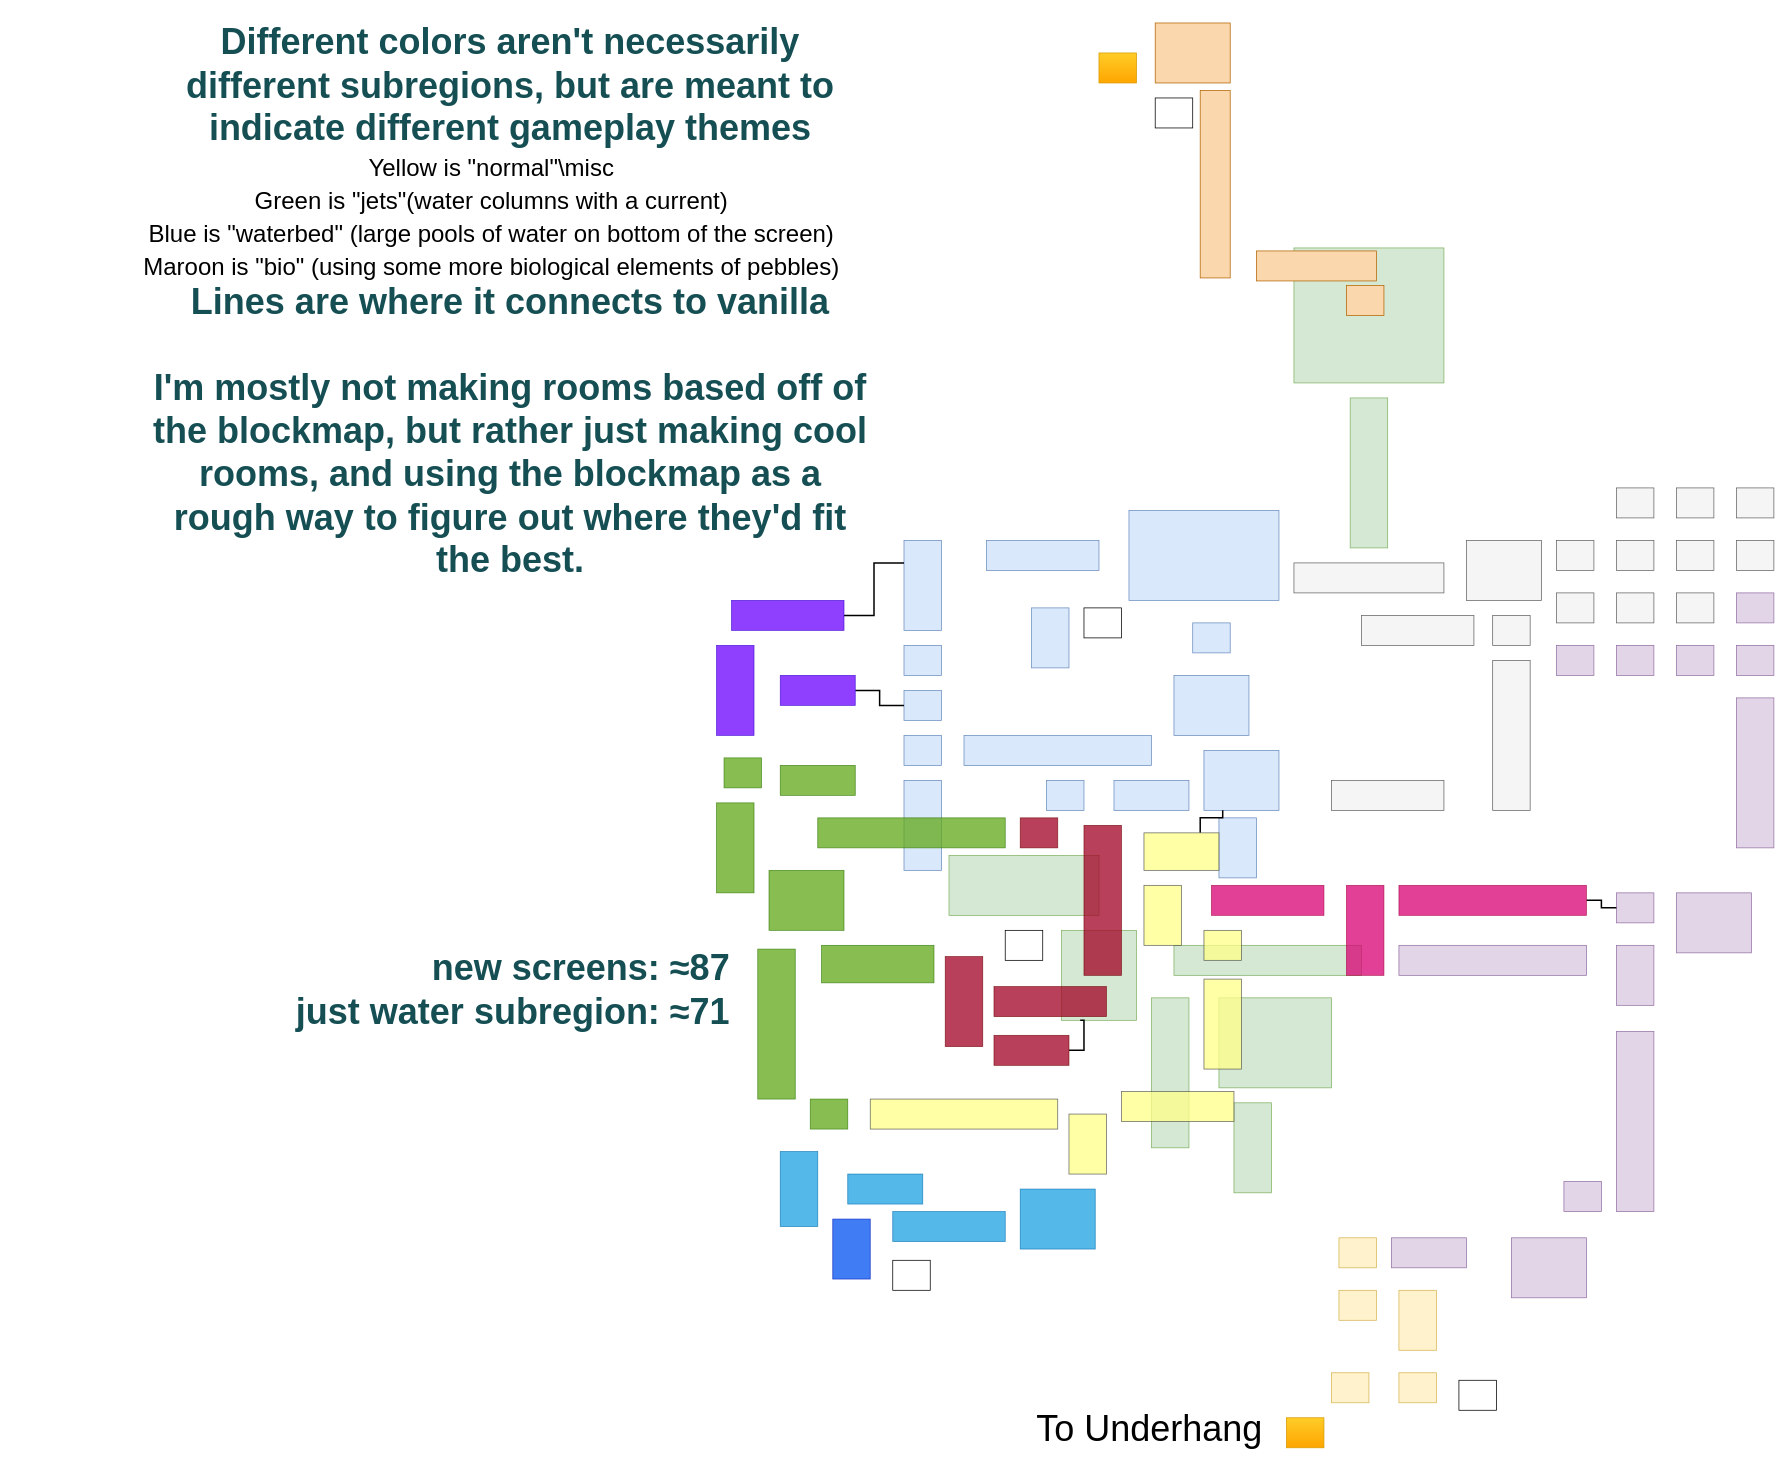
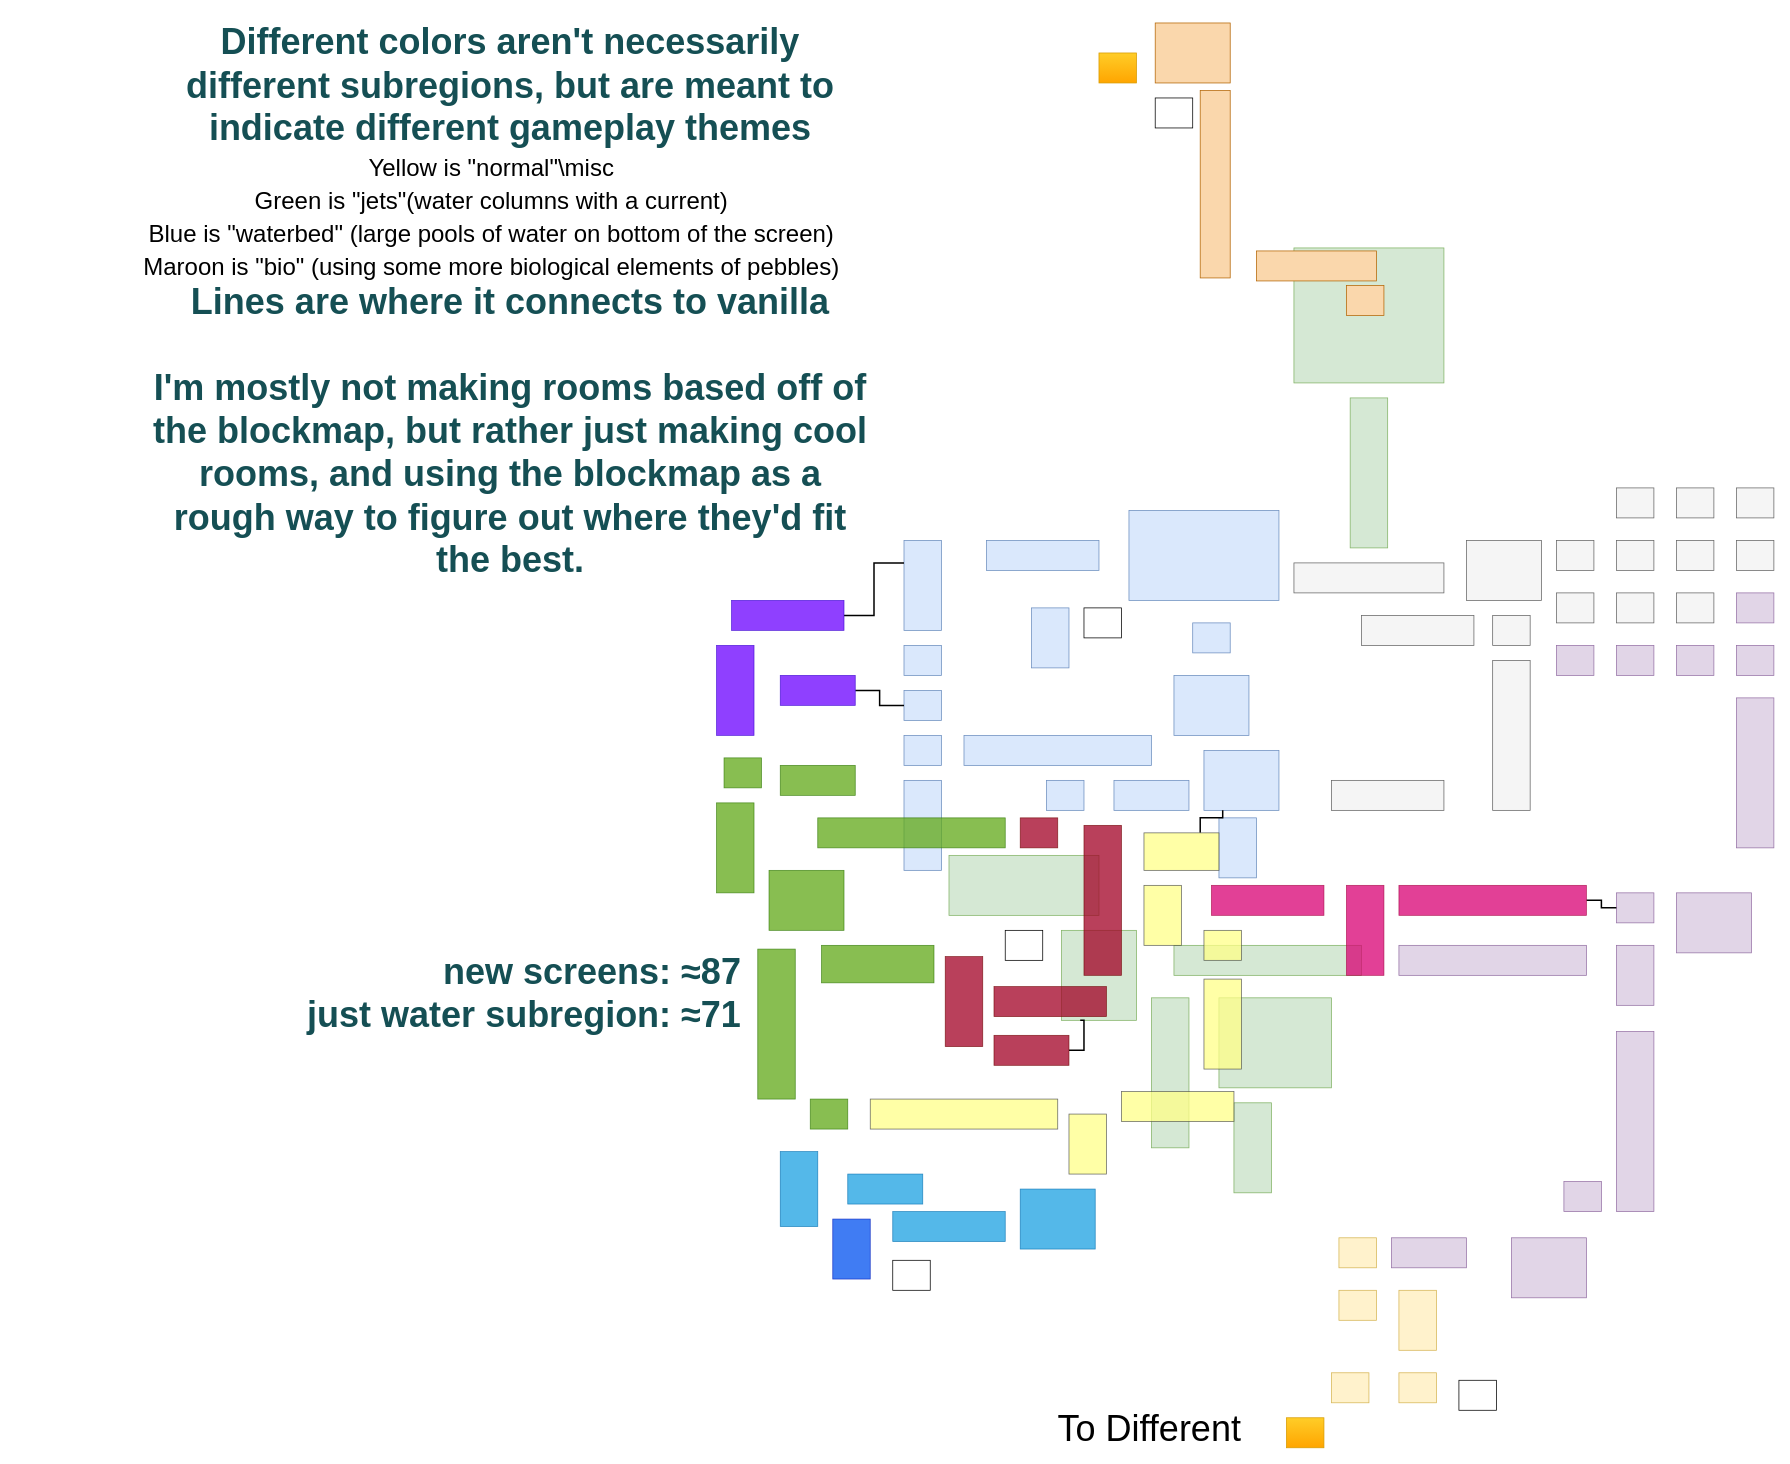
node "new screens: ≈87 just water subregion: ≈71": moved (492, 994) -> (503, 998)
node "To Underhang": label "To Underhang" -> "To Different"
